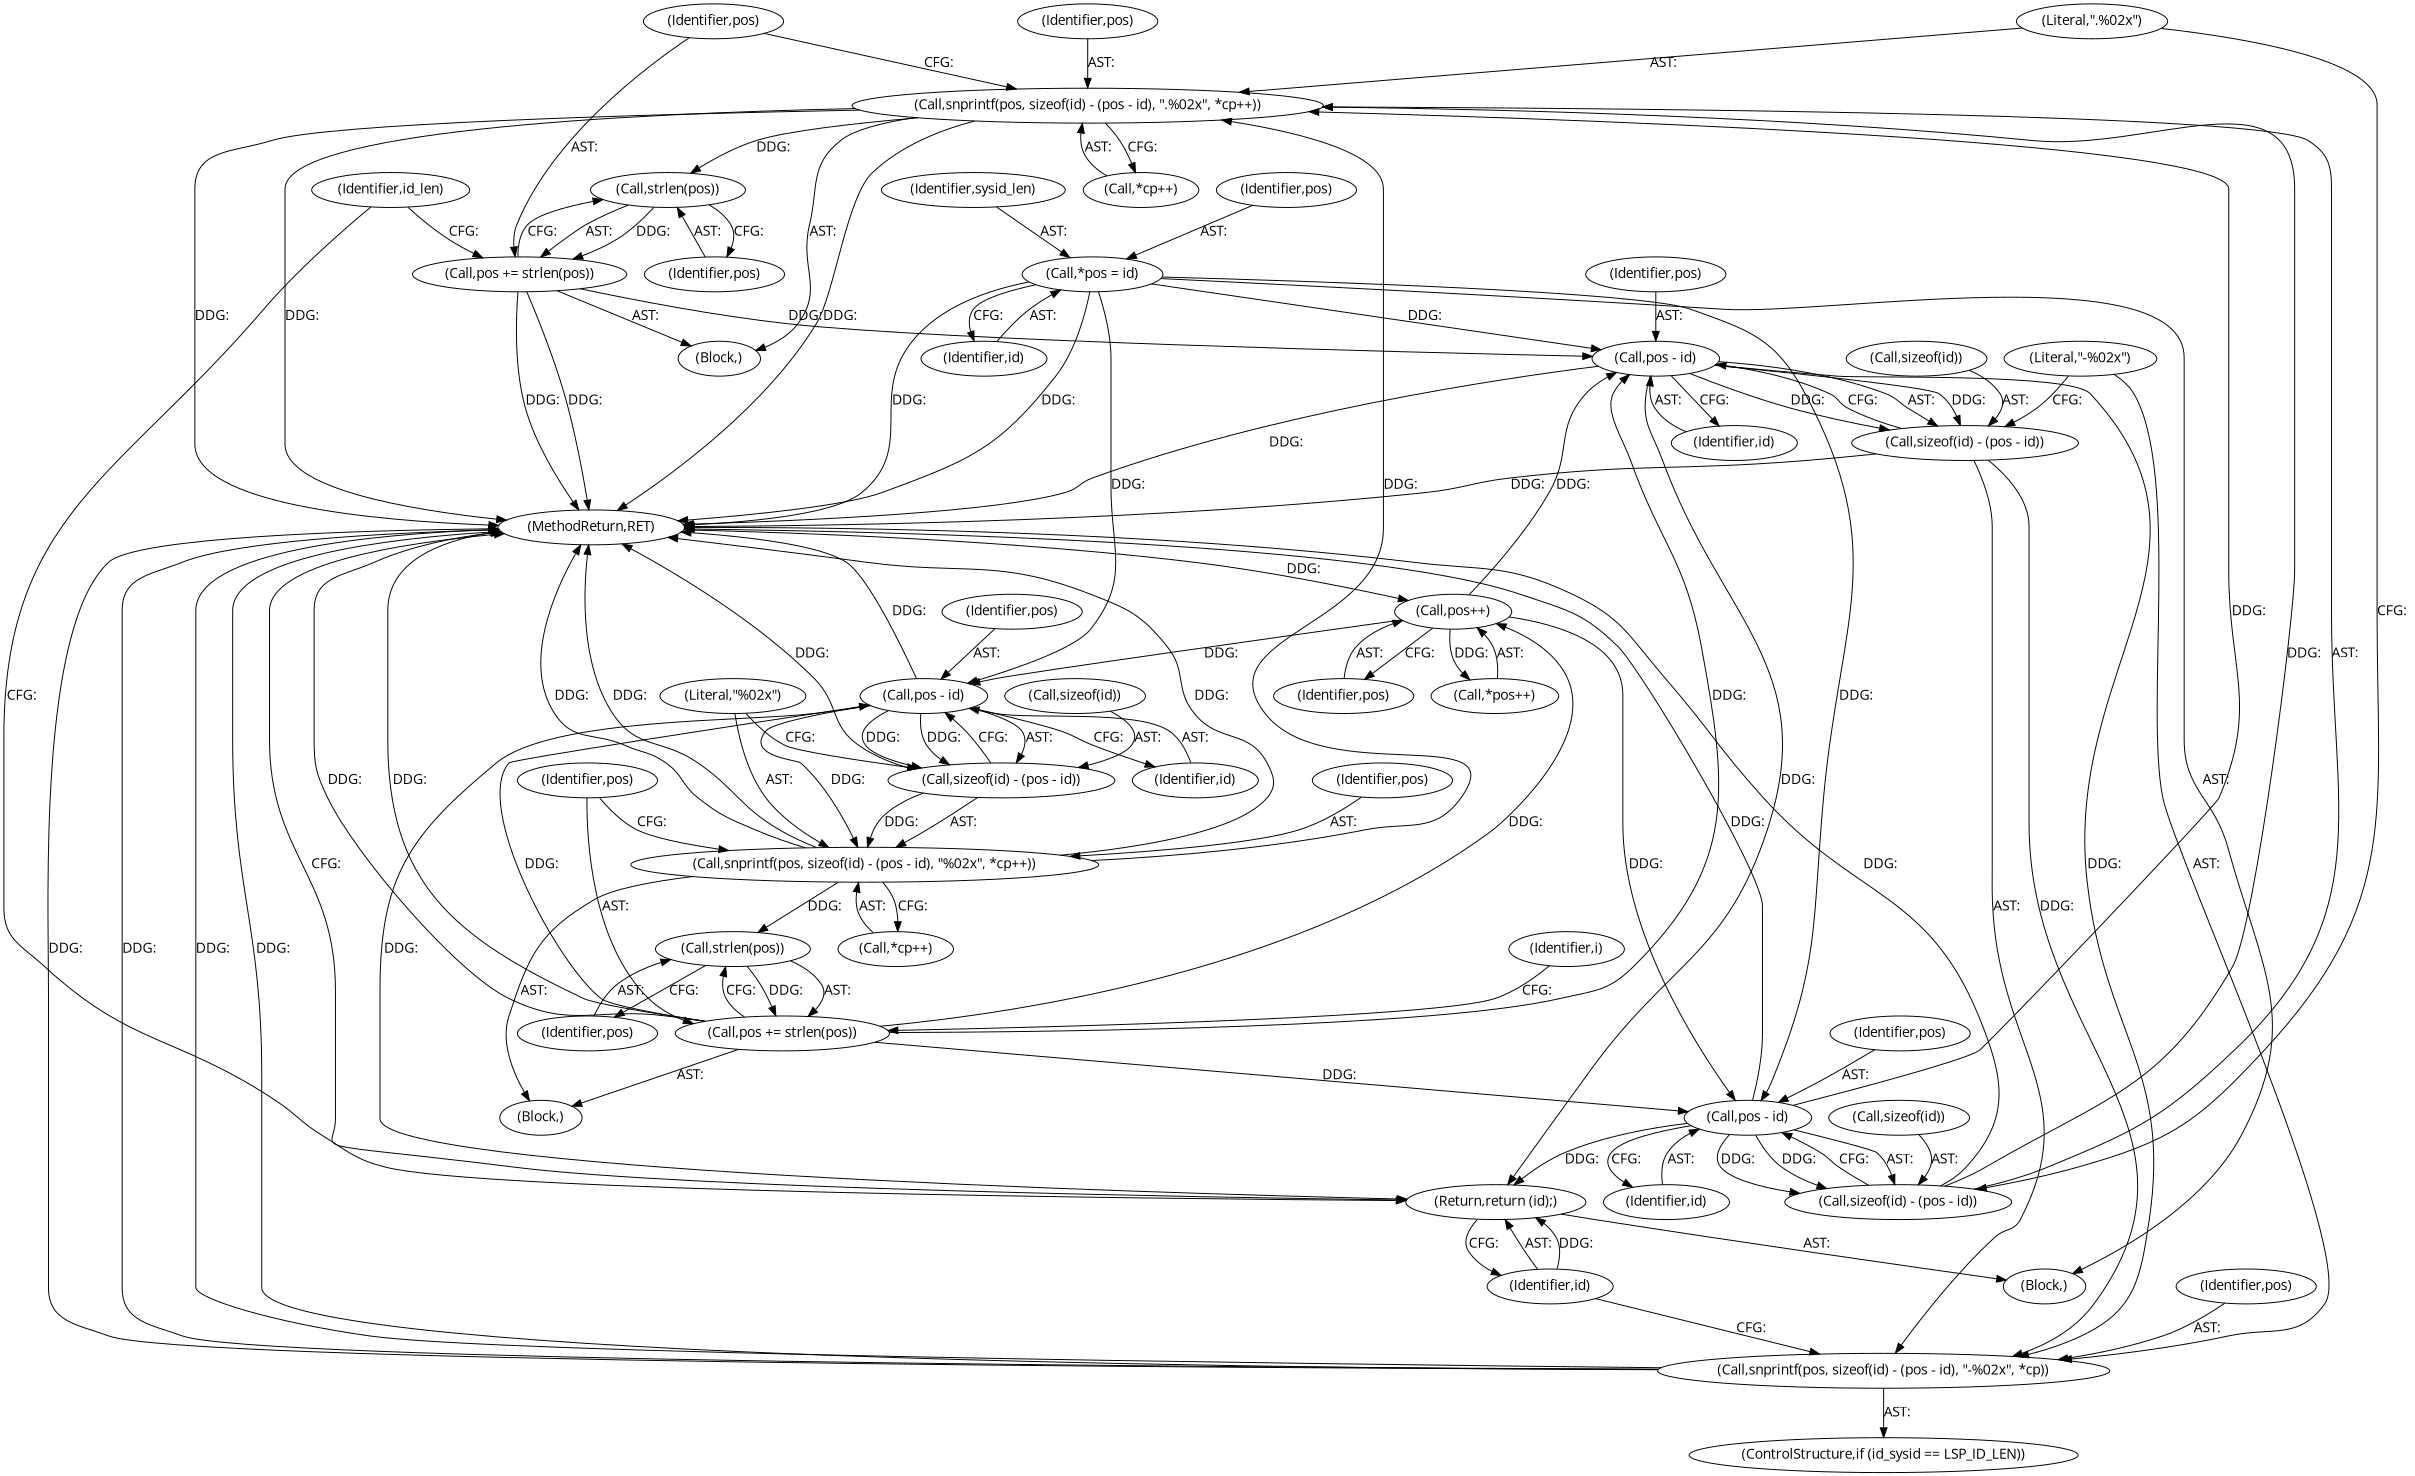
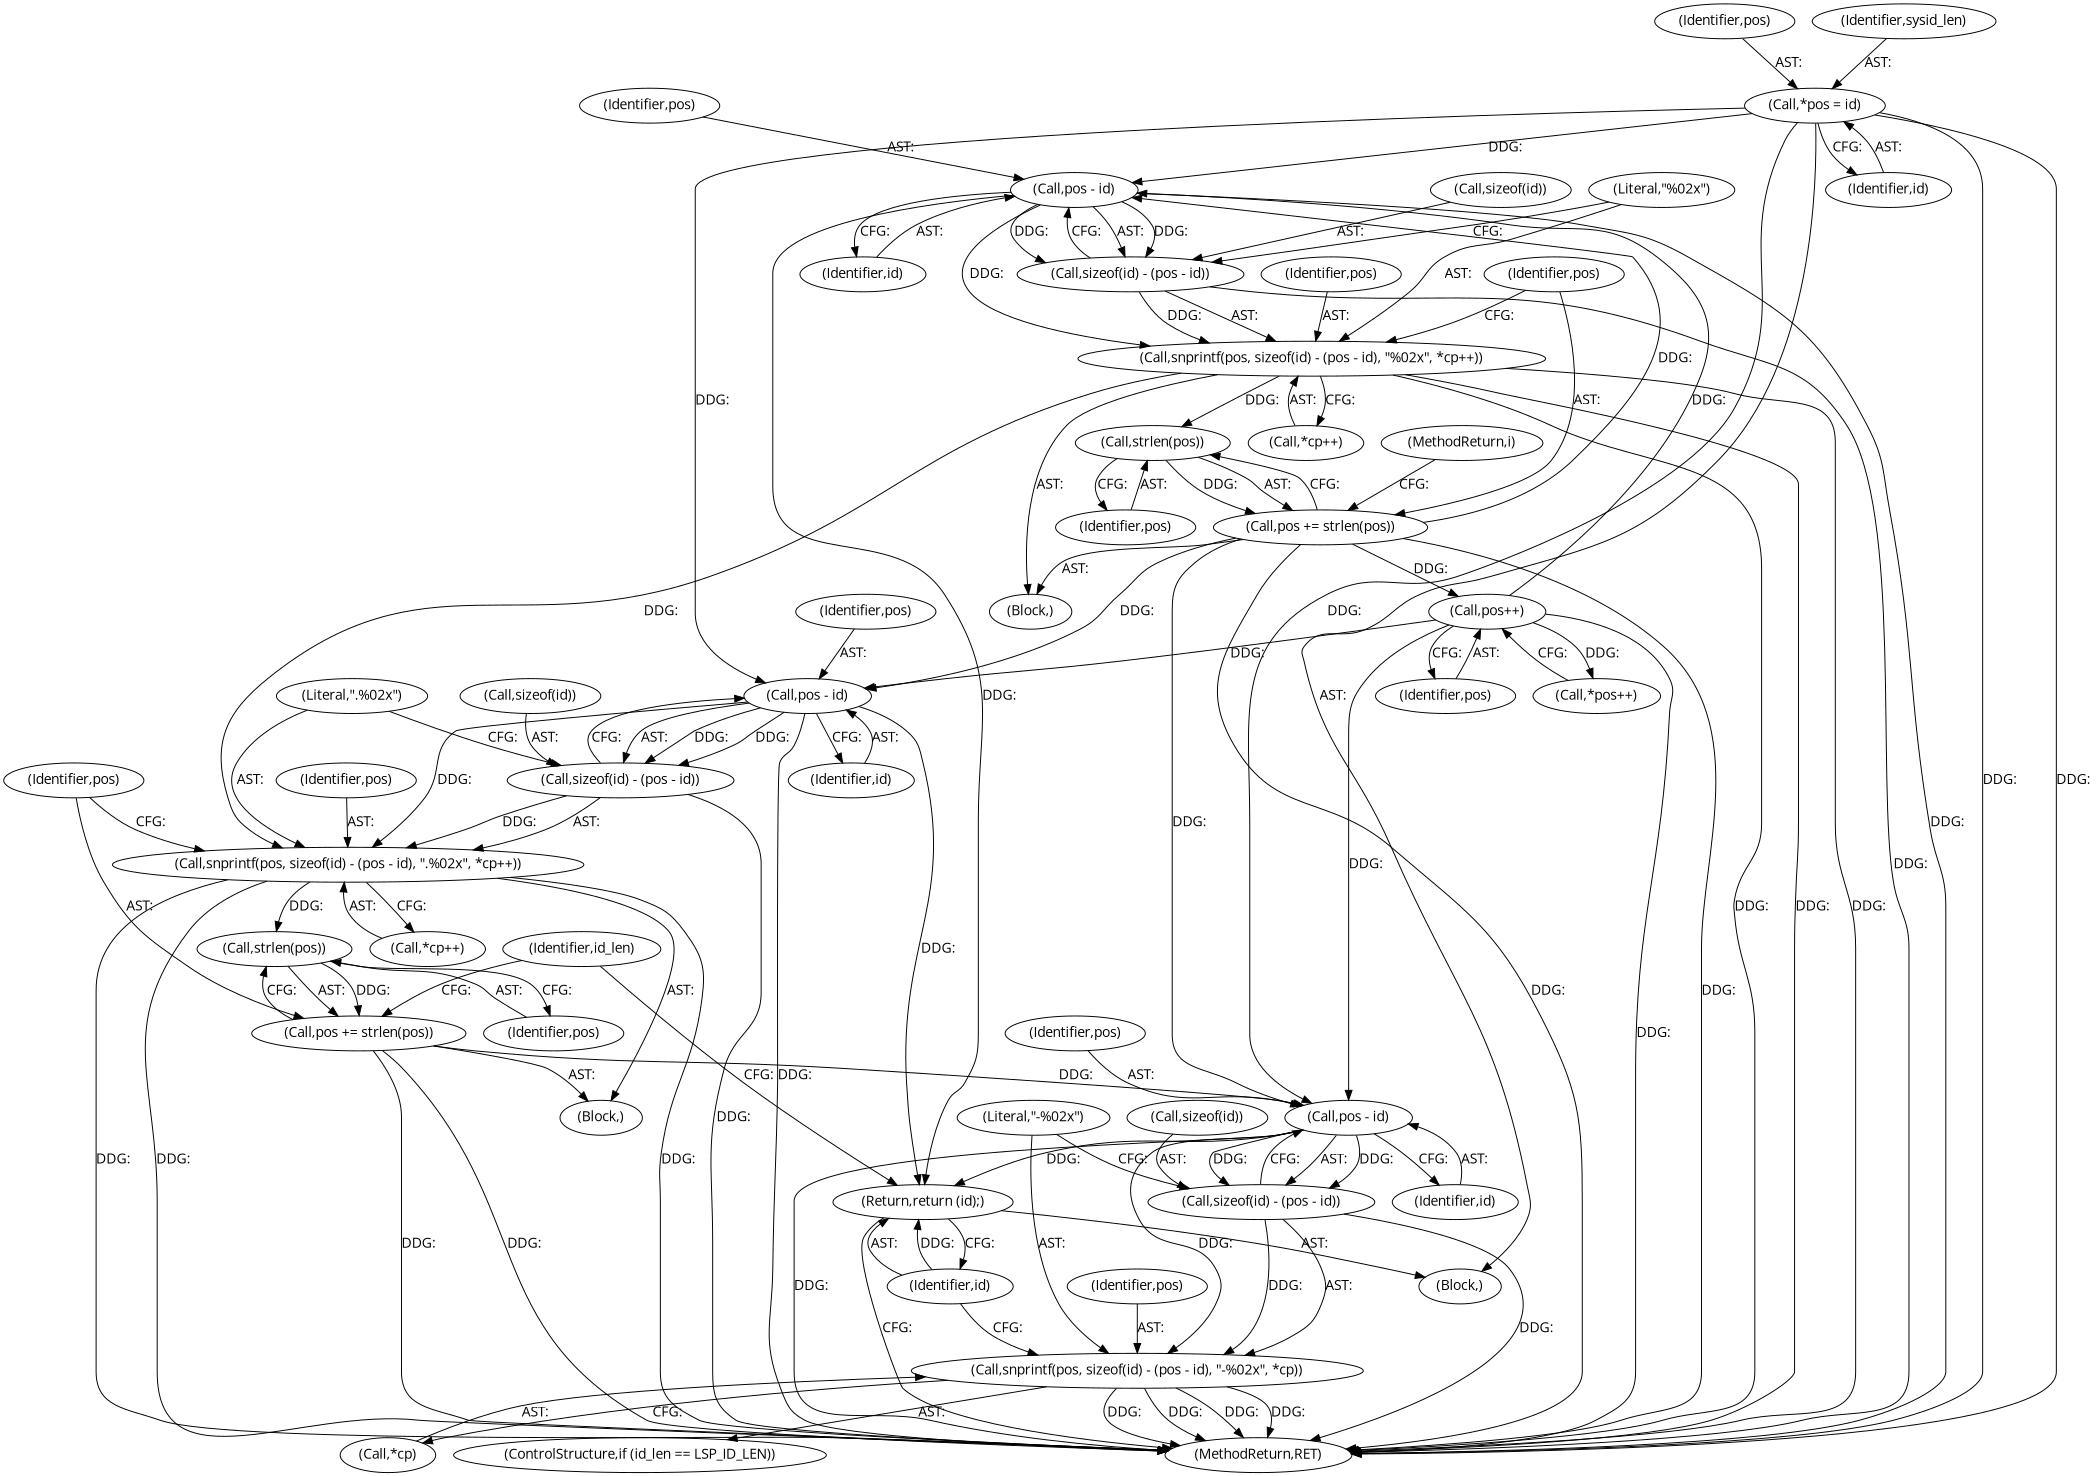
edge "(MethodReturn,RET)" -> "(Call,pos++)": reversed
edge "(Call,*pos++)" -> "(Call,pos++)": label "AST: " -> "CFG: "
node "(Identifier,i)": label "(Identifier,i)" -> "(MethodReturn,i)"
node "(Call,*cp)": added
node "(ControlStructure,if (id_sysid == LSP_ID_LEN))": label "(ControlStructure,if (id_sysid == LSP_ID_LEN))" -> "(ControlStructure,if (id_len == LSP_ID_LEN))"
